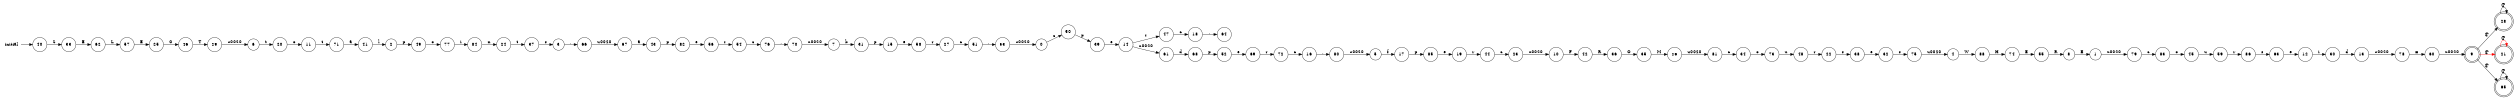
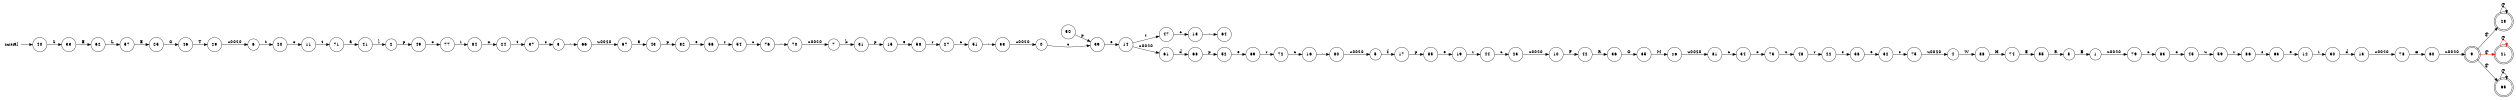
edge "0" -> "50": now "0" -> "39"
